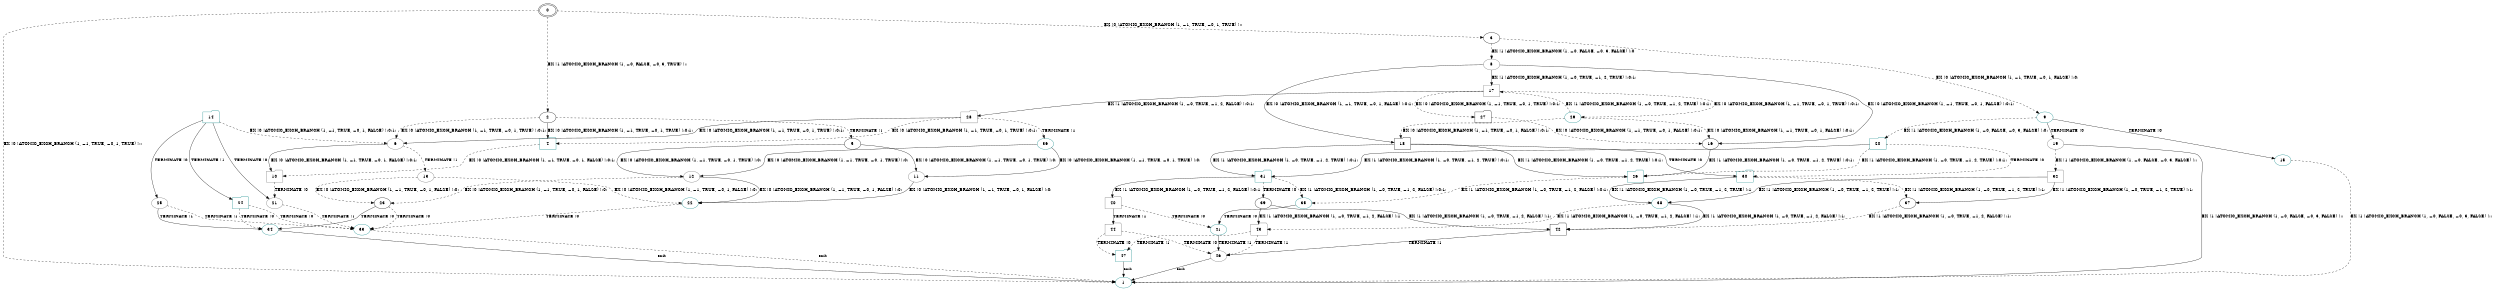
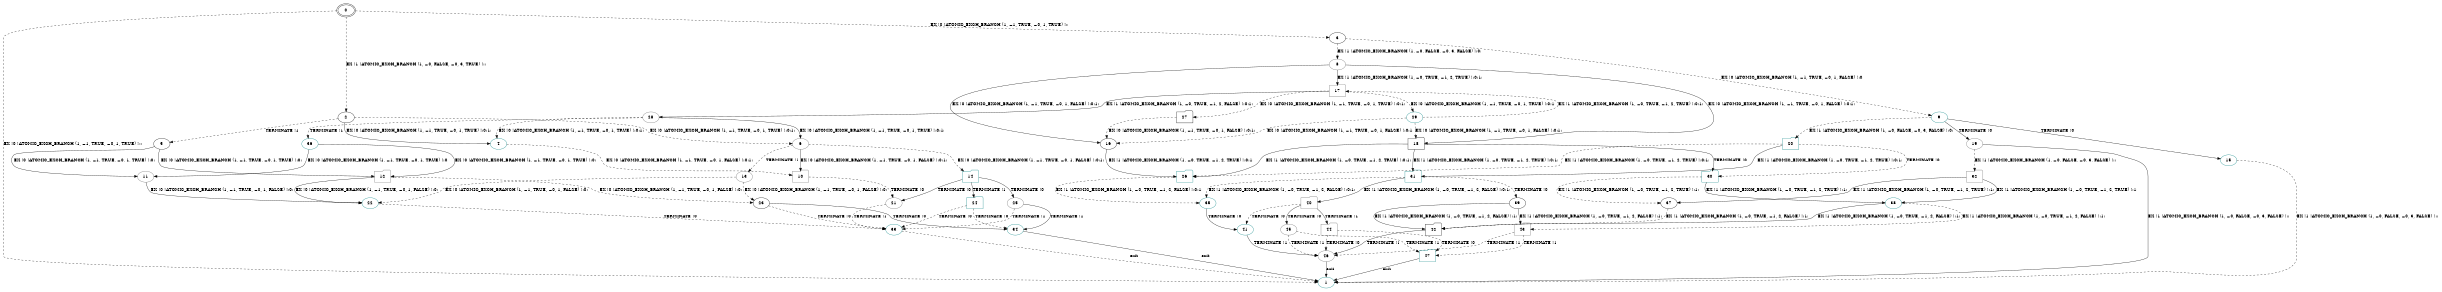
node "28": shape folder -> ellipse
edge "14" -> "6": reversed
node "4": shape folder -> ellipse
node "12": shape ellipse -> folder
node "45": added
